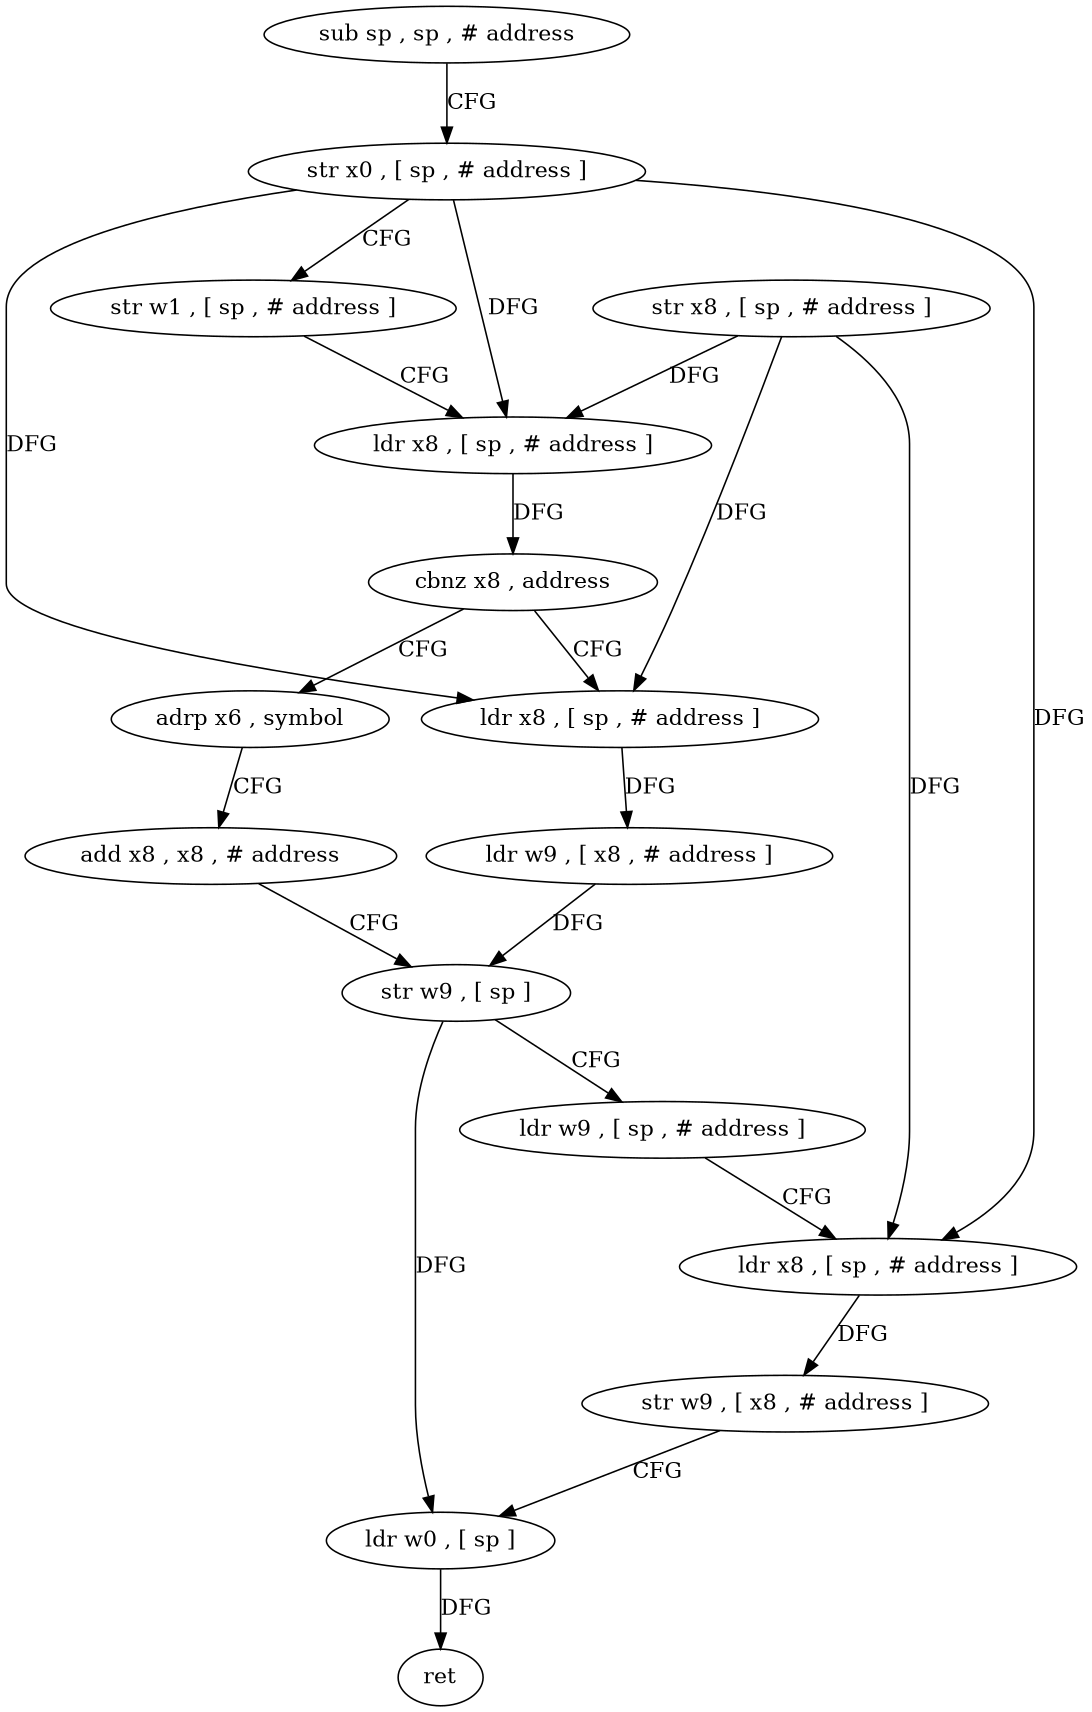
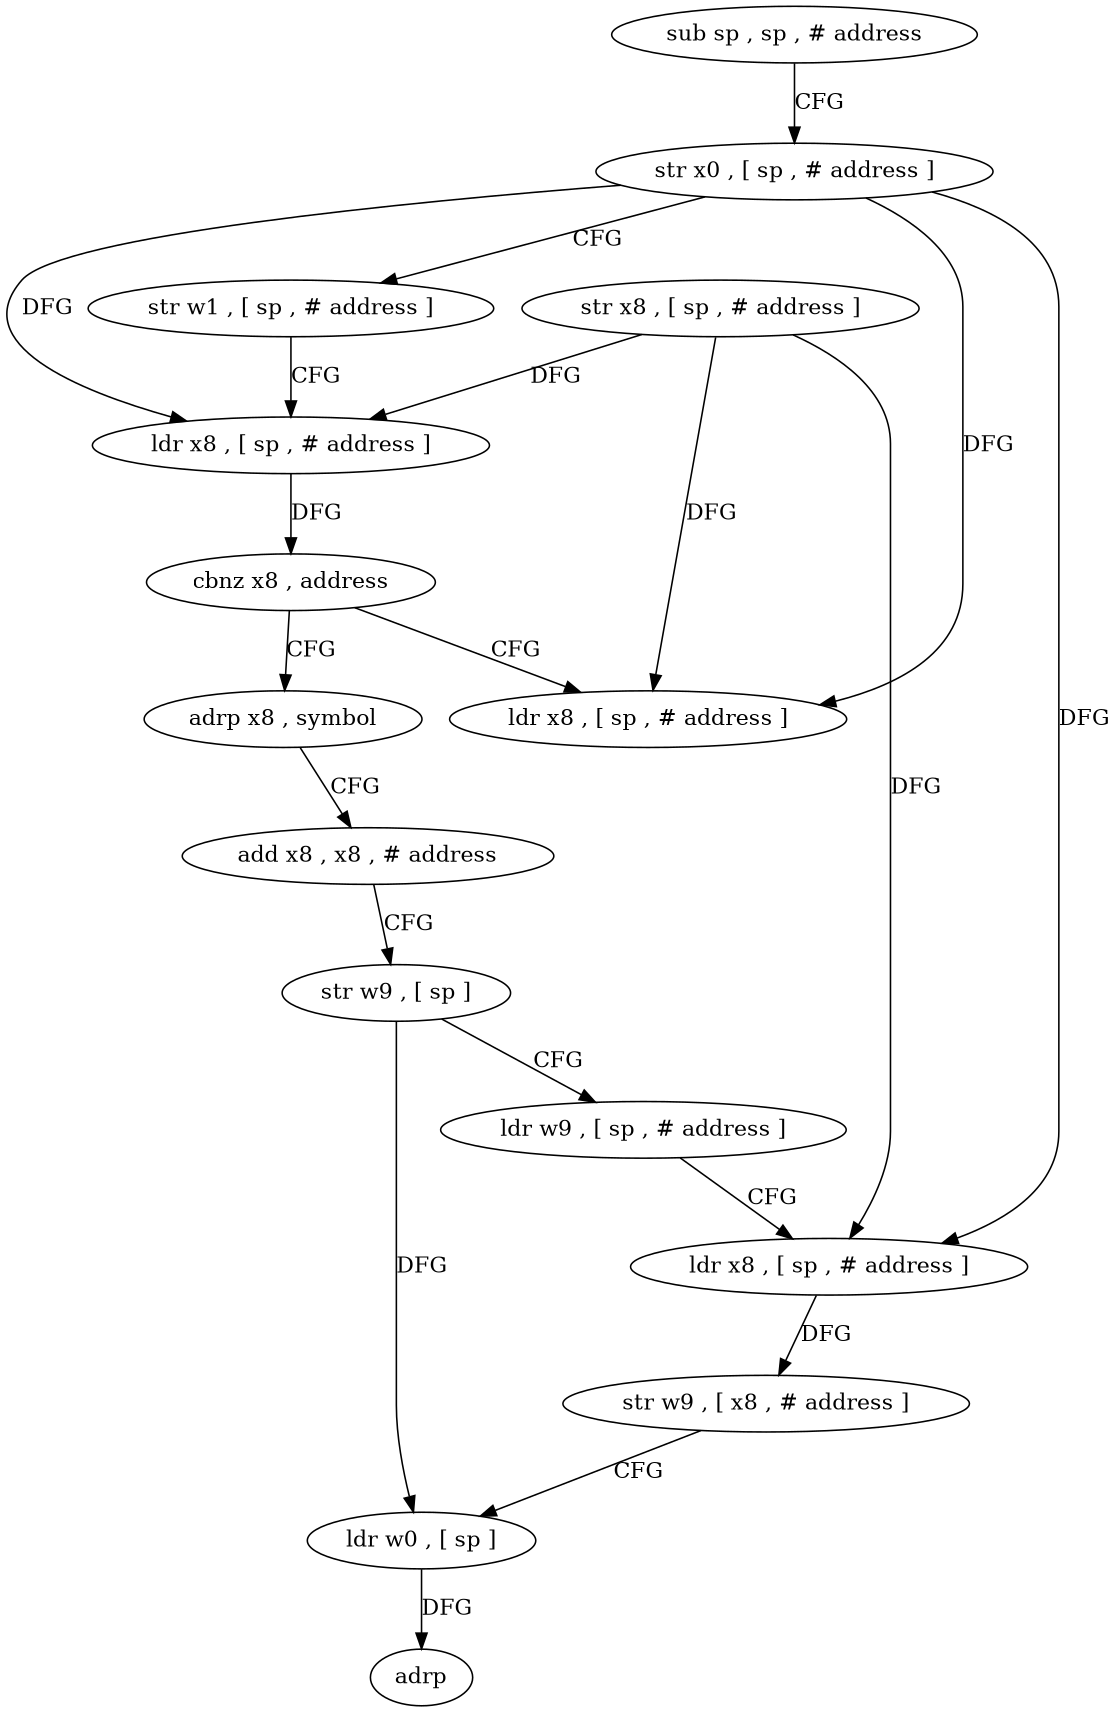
node "adrp x6 , symbol": label "adrp x6 , symbol" -> "adrp x8 , symbol"
node "ldr w9 , [ x8 , # address ]": removed
node "ret": label "ret" -> "adrp"
